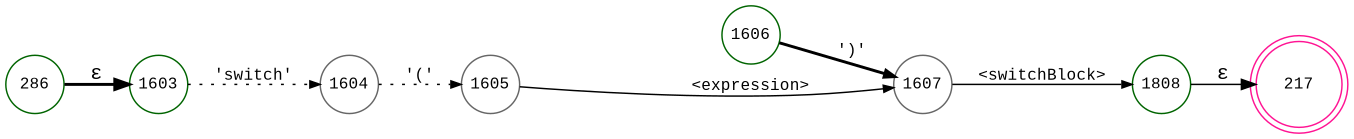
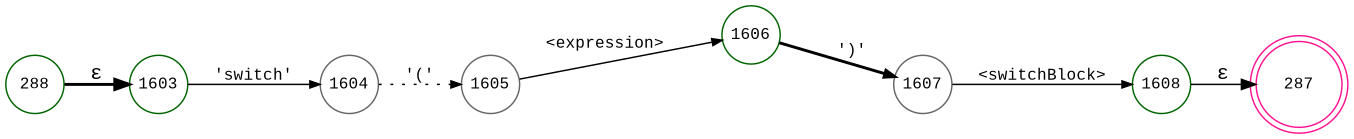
node "286": label "286" -> "288"
edge "1603" -> "1604": style dotted -> solid
node "1808": label "1808" -> "1608"
node "217": label "217" -> "287"
edge "1605" -> "1607": now "1605" -> "1606"
